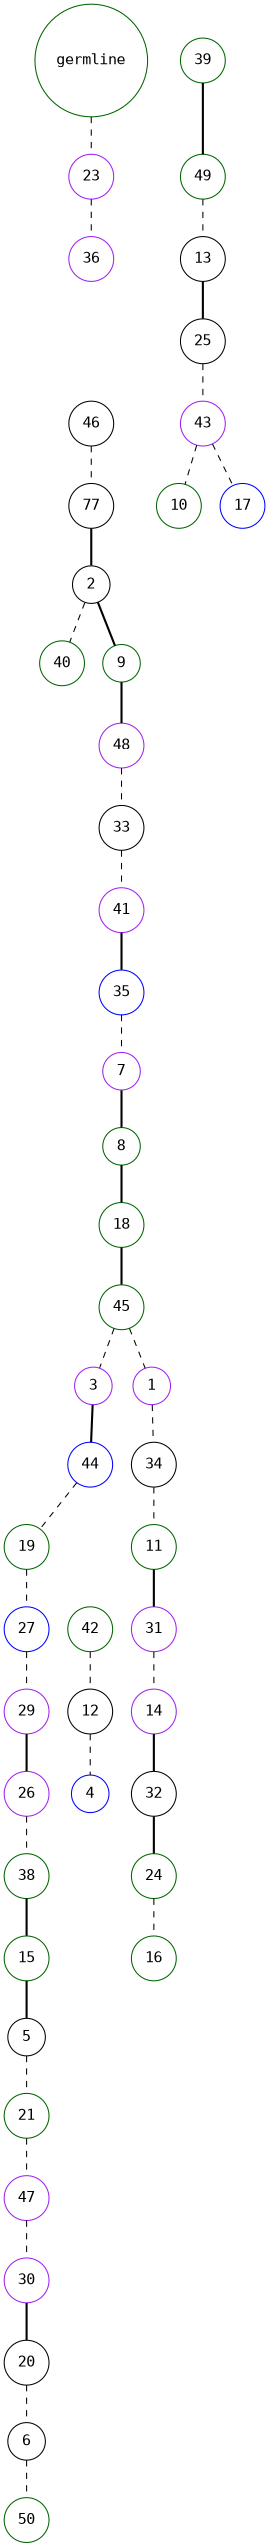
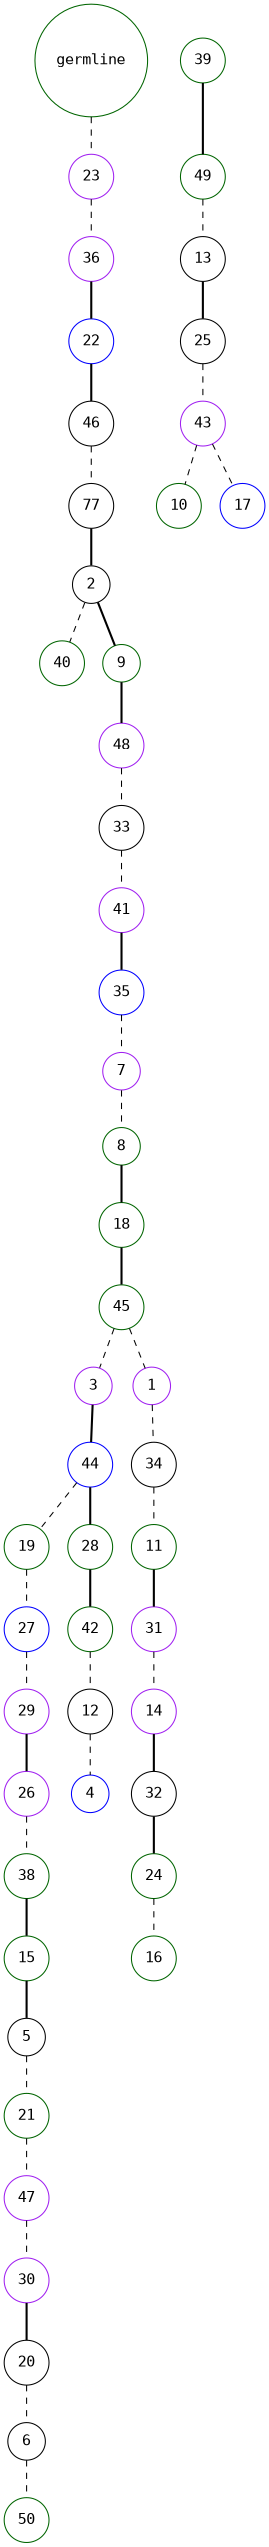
node "22": added
edge "7" -- "8": style bold -> dashed
node "28": added
